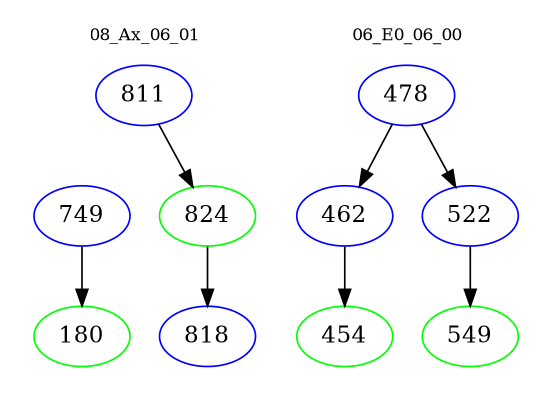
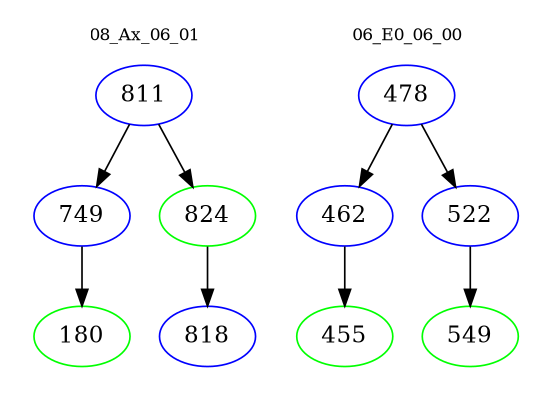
edge "811" -> "749": added
node "454": label "454" -> "455"
